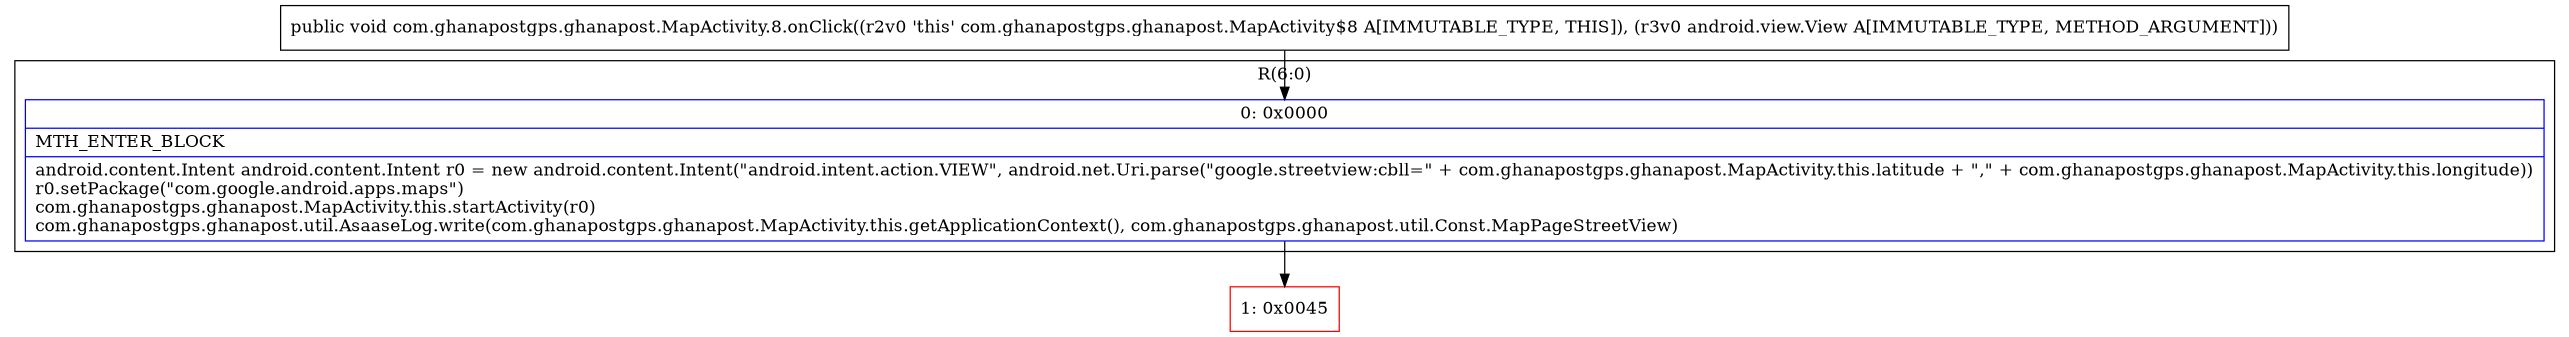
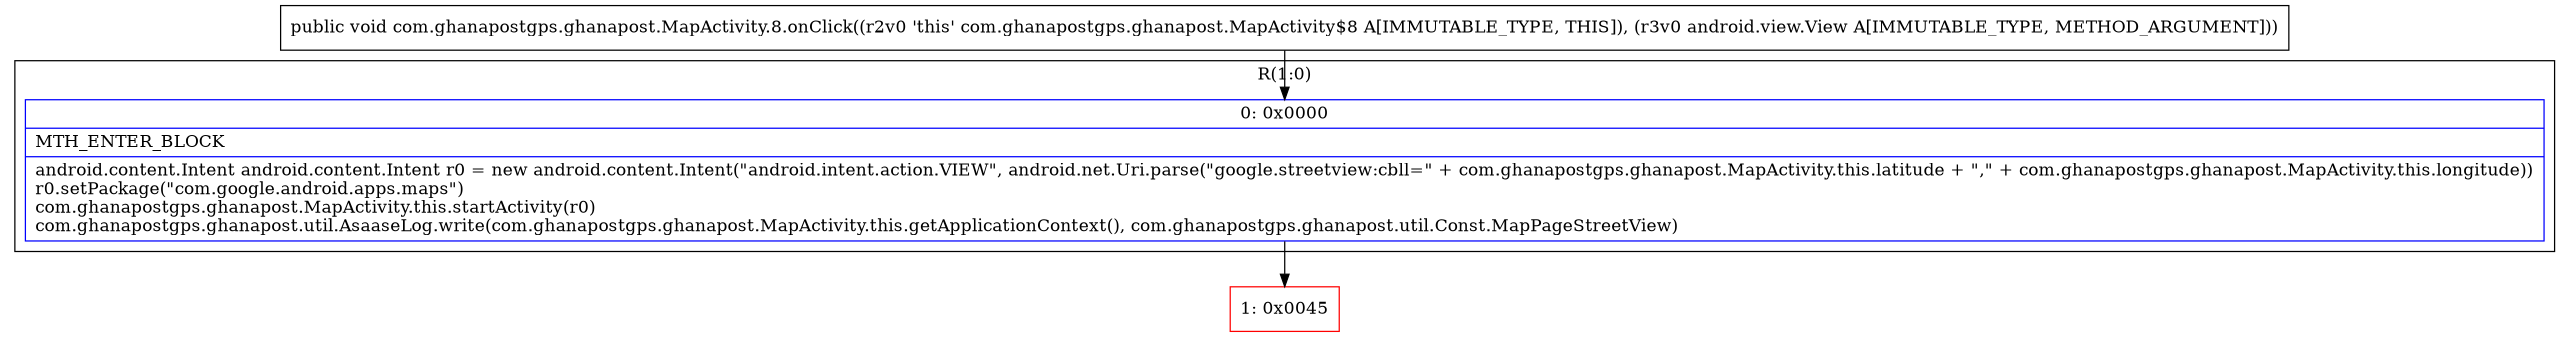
cluster "R(6:0)": label "R(6:0)" -> "R(1:0)"
